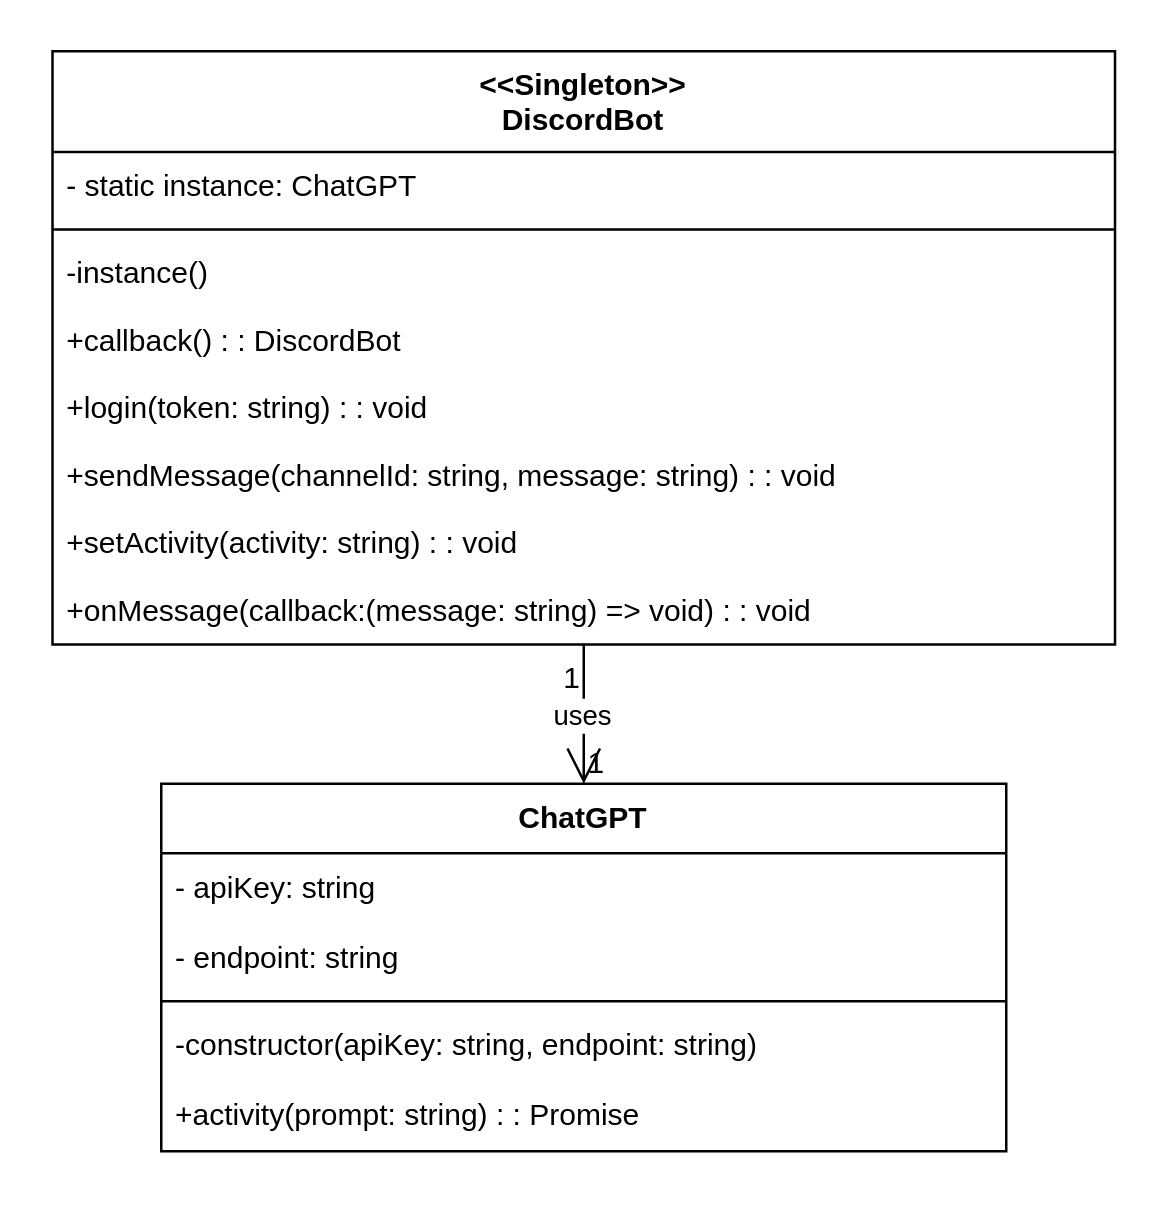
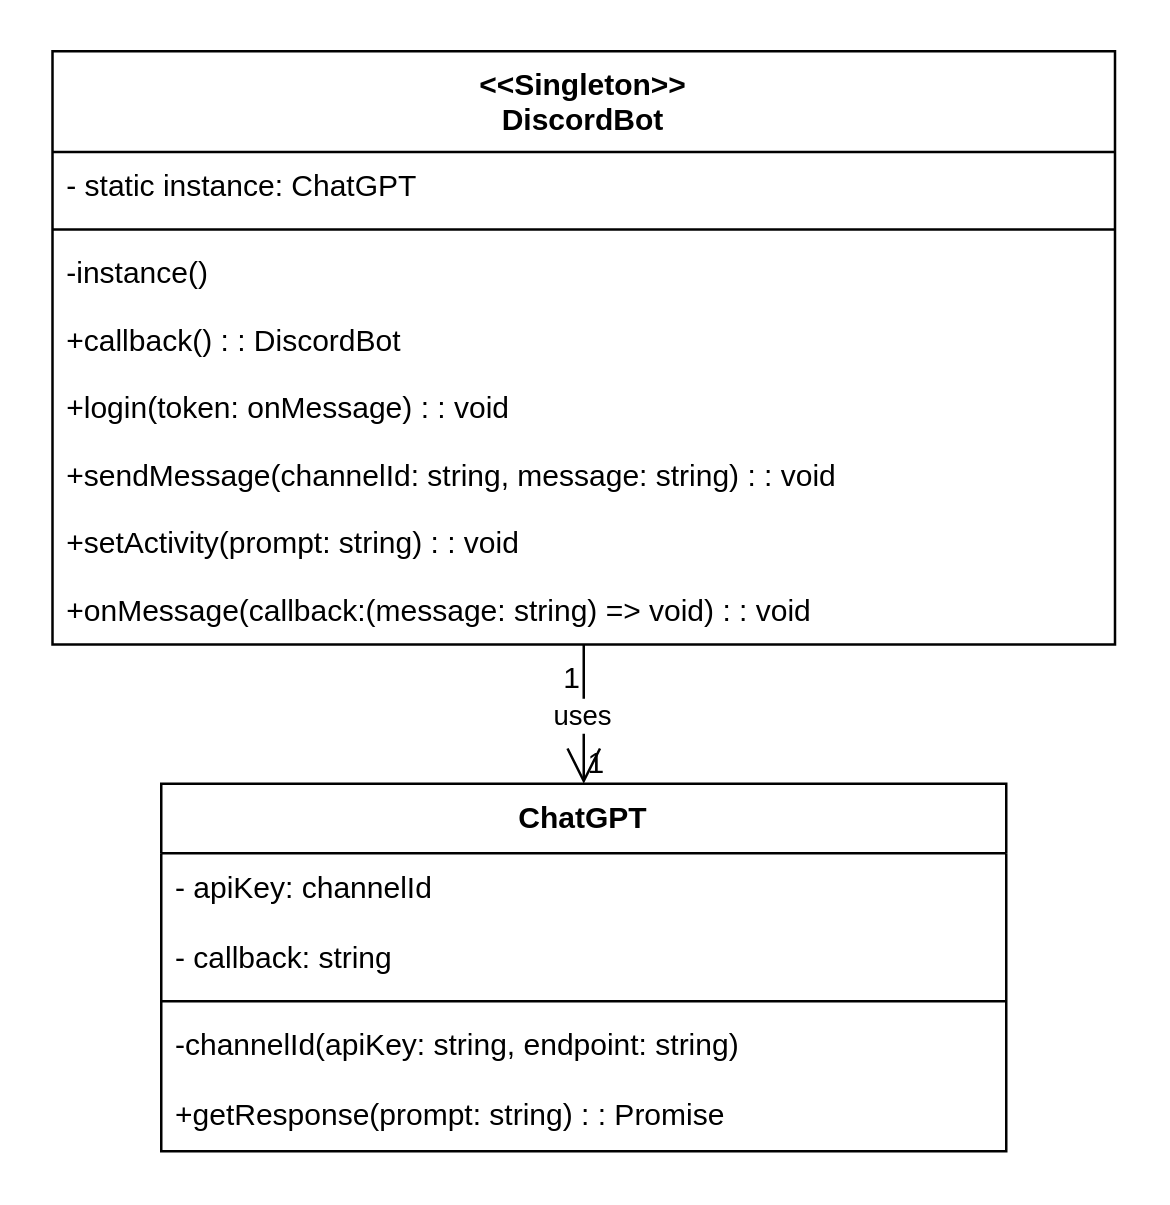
node "+login(token: string) : : void": label "+login(token: string) : : void" -> "+login(token: onMessage) : : void"
node "+setActivity(activity: string) : : void": label "+setActivity(activity: string) : : void" -> "+setActivity(prompt: string) : : void"
node "- apiKey: string": label "- apiKey: string" -> "- apiKey: channelId"
node "- endpoint: string": label "- endpoint: string" -> "- callback: string"
node "-constructor(apiKey: string, endpoint: string)": label "-constructor(apiKey: string, endpoint: string)" -> "-channelId(apiKey: string, endpoint: string)"
node "+activity(prompt: string) : : Promise": label "+activity(prompt: string) : : Promise" -> "+getResponse(prompt: string) : : Promise"
